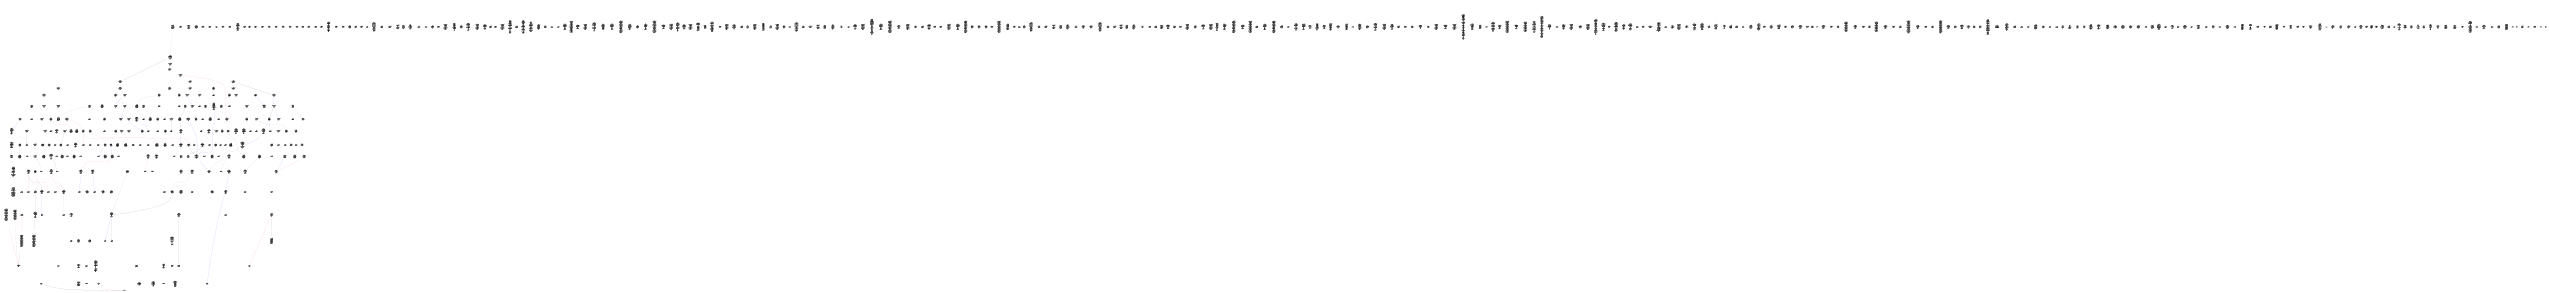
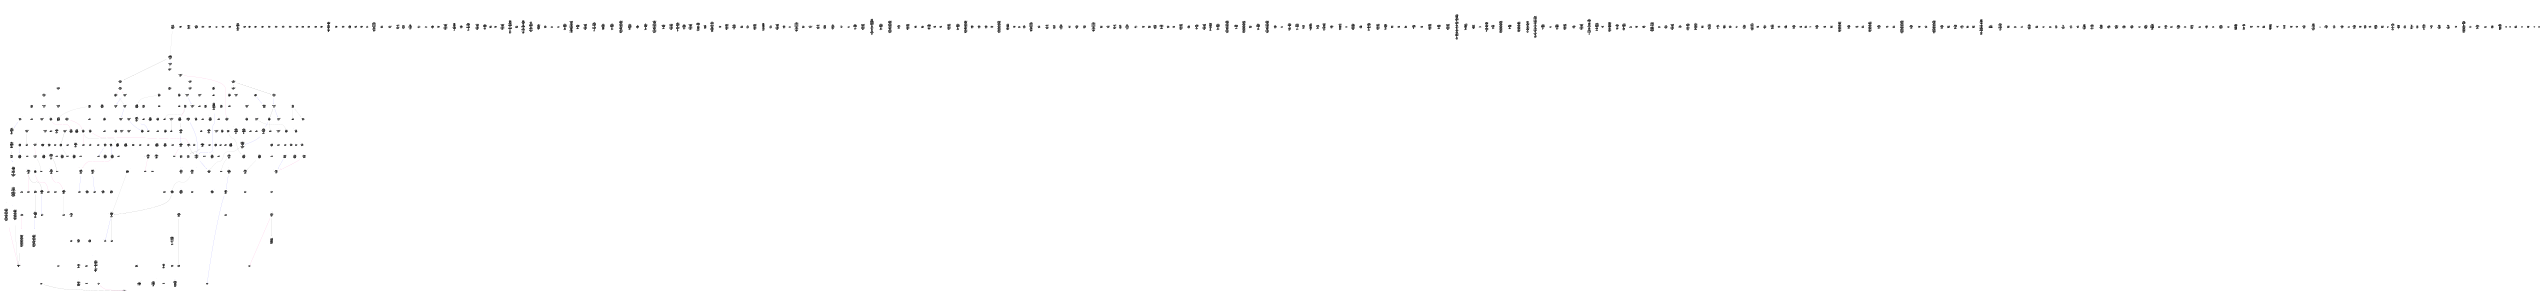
node "# 0xffc PUSHX LogicData LT PUSHX Data JUMPI": removed
